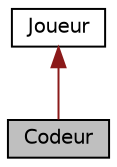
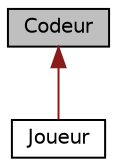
edge "Codeur" -> "Joueur": reversed
